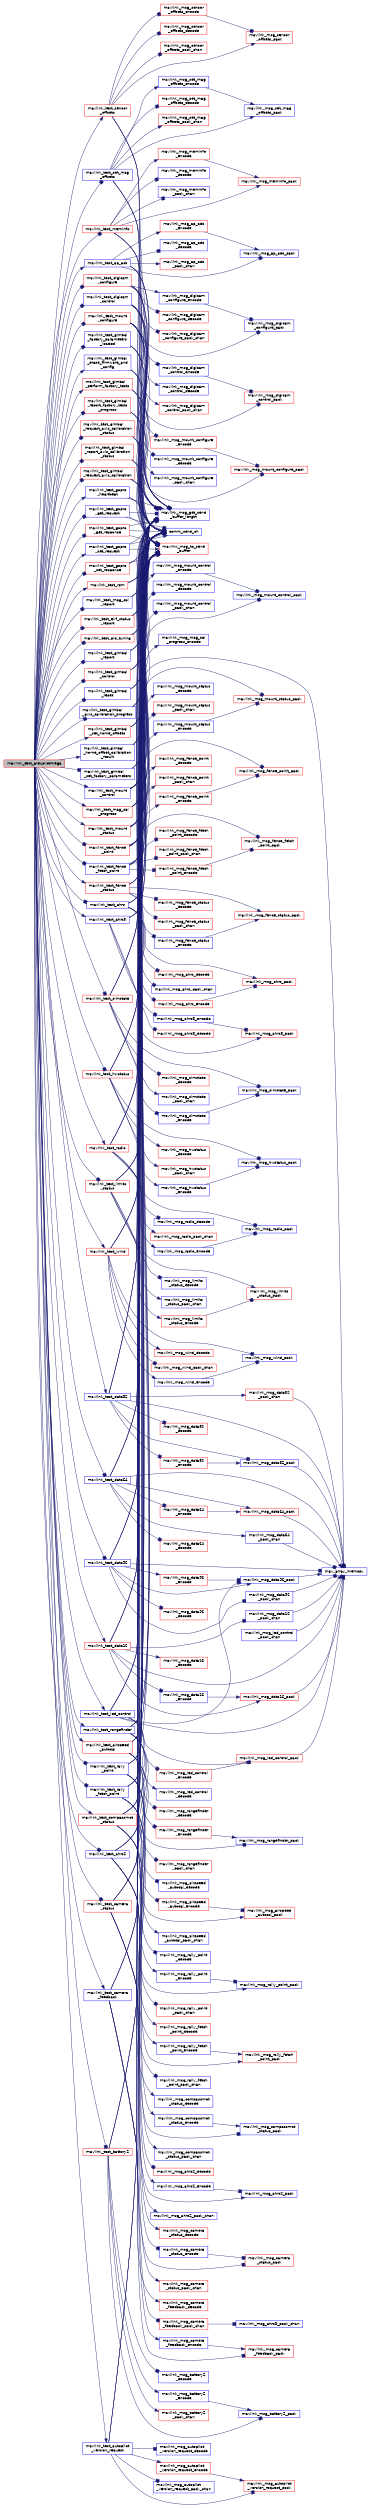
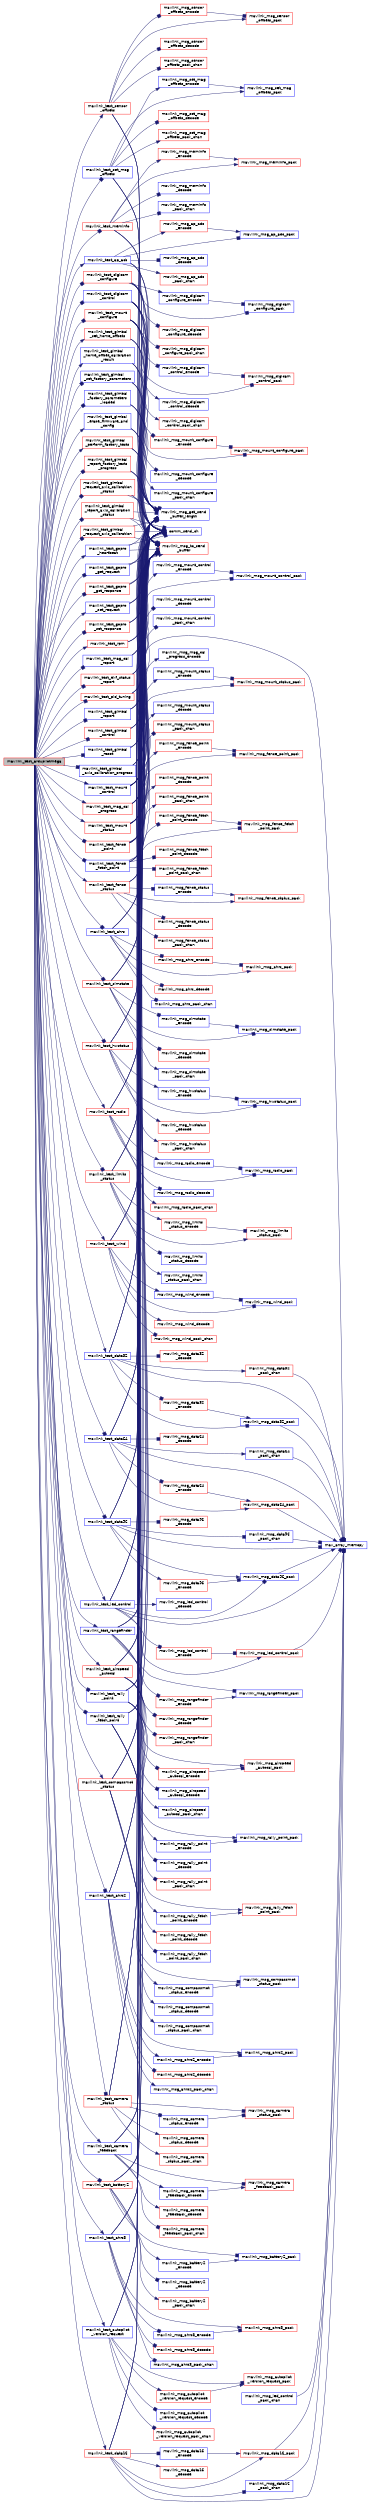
edge "mavlink_msg_camera _feedback_pack_chan" -> "mavlink_msg_ahrs3_pack_chan": now "mavlink_test_ahrs3" -> "mavlink_msg_ahrs3_pack_chan"
node "mavlink_msg_autopilot _version_request_pack_chan": color blue -> red
